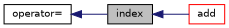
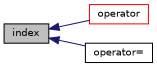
edge "index" -> "operator=": reversed
node "add": label "add" -> "operator"
